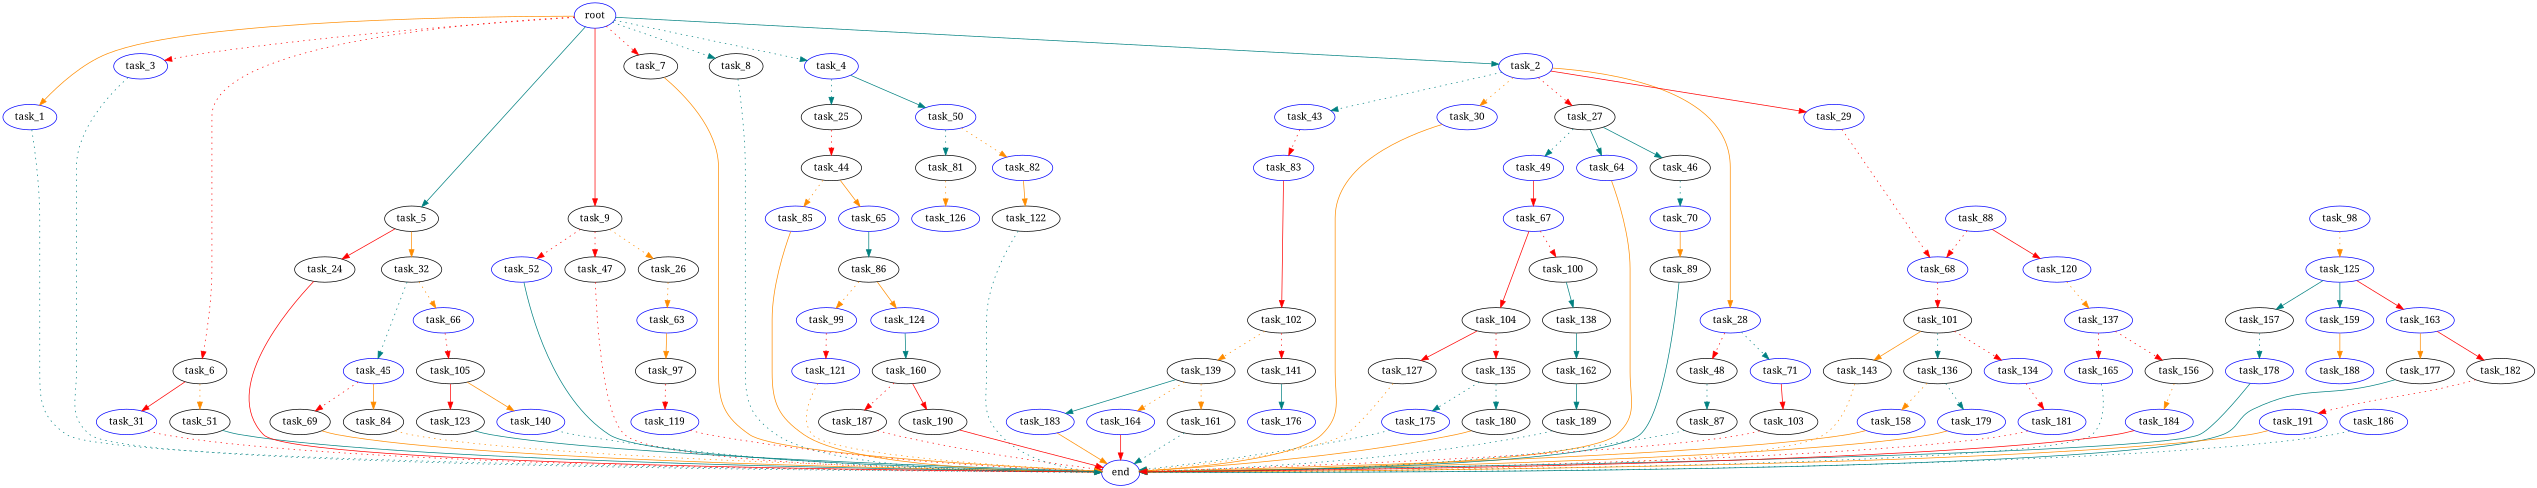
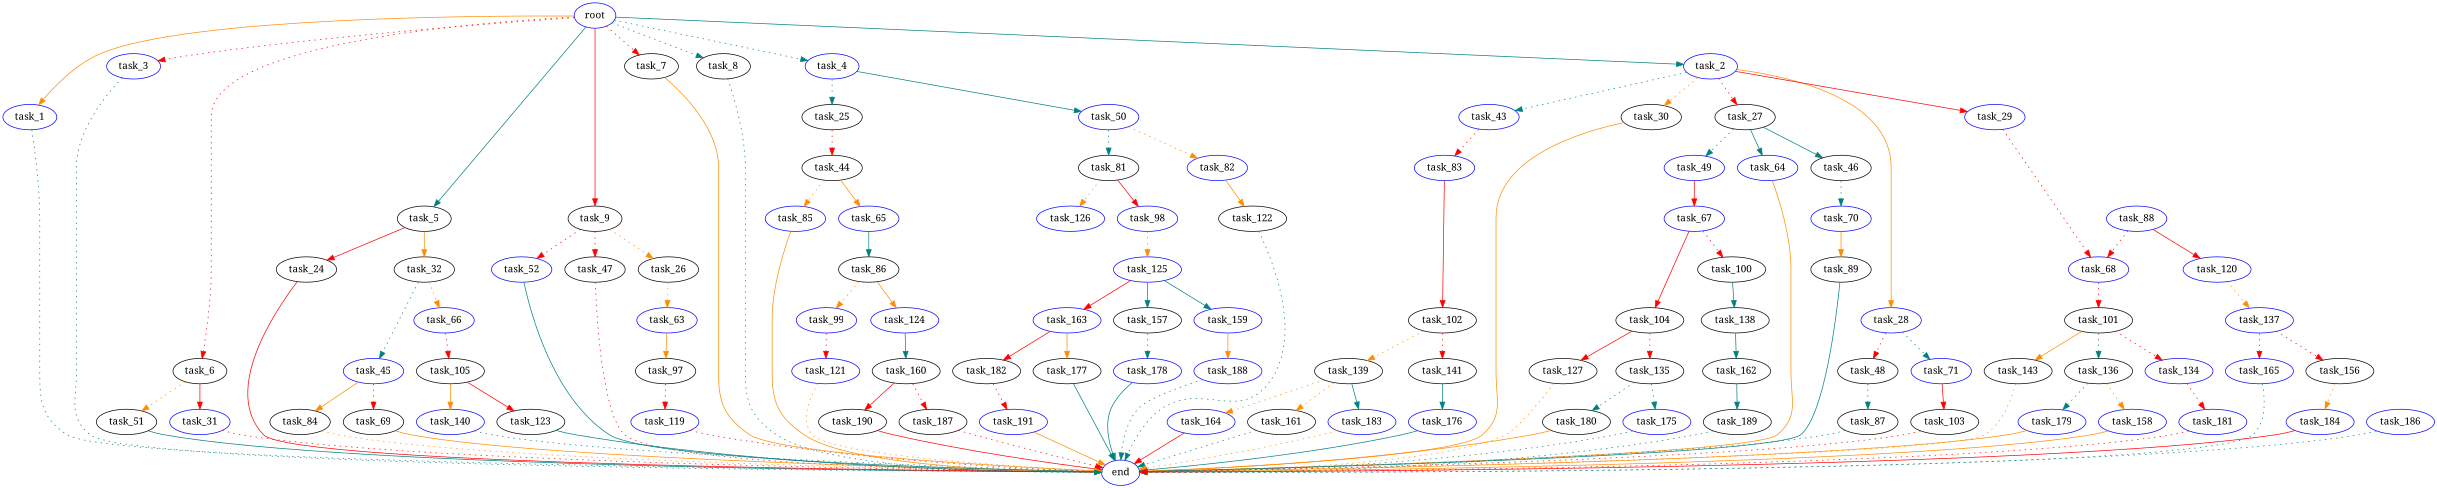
node "task_30": color blue -> black
edge "task_81" -> "task_98": added
edge "task_188" -> "end": added
edge "task_183" -> "end": style solid -> dotted
edge "task_176" -> "end": added
